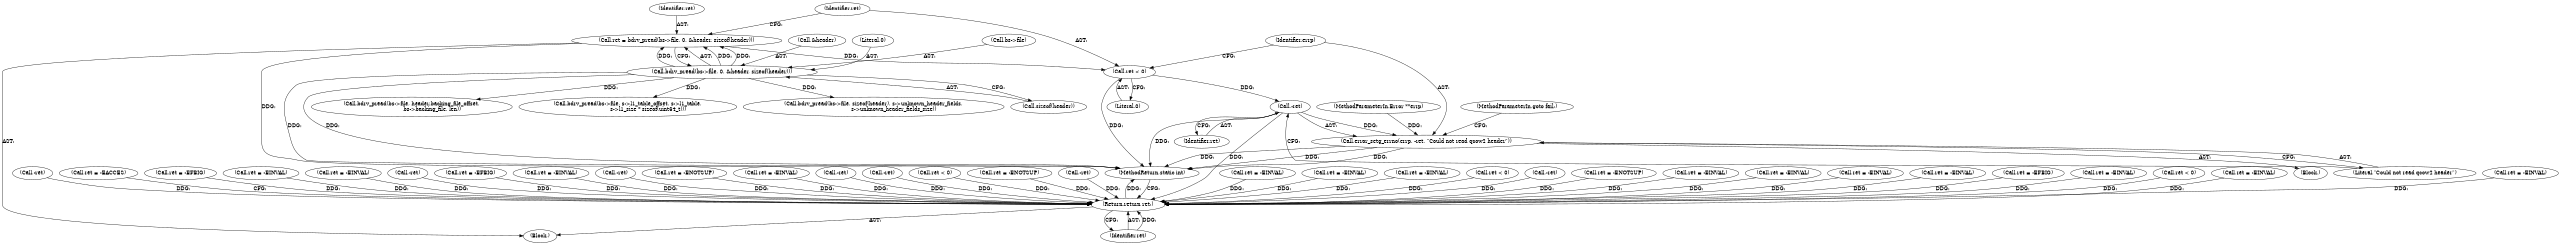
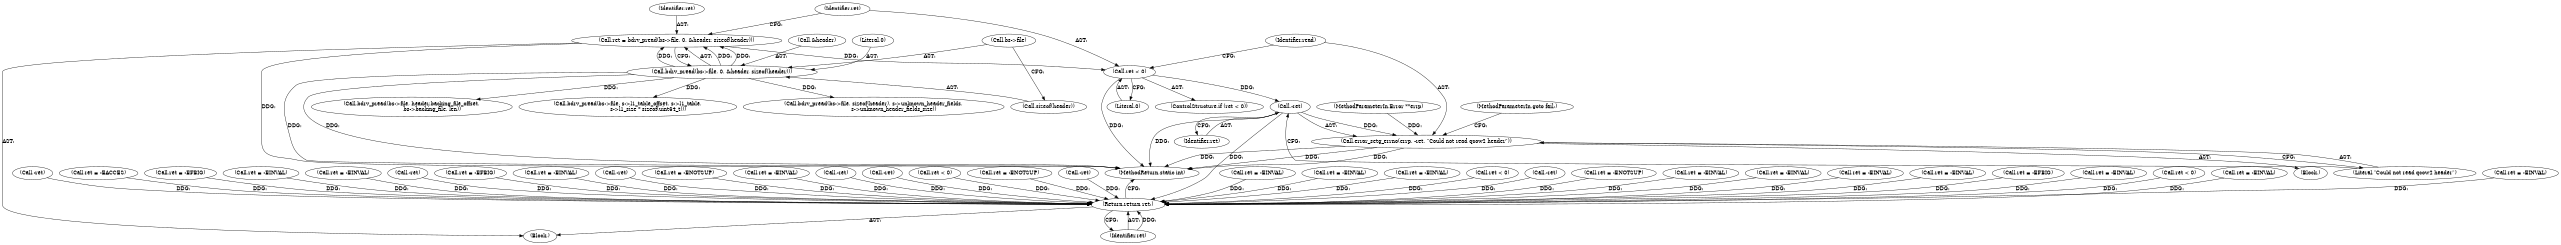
node "(Identifier,errp)": label "(Identifier,errp)" -> "(Identifier,read)"
edge "(Call,bdrv_pread(bs->file, 0, &header, sizeof(header)))" -> "(Call,sizeof(header))": now "(Call,bs->file)" -> "(Call,sizeof(header))"
node "(ControlStructure,if (ret < 0))": added
edge "(Call,ret = -EACCES)" -> "(Return,return ret;)": label "CFG: " -> "DDG: "
edge "(Return,return ret;)" -> "(MethodReturn,static int)": label "DDG: " -> "CFG: "
edge "(MethodReturn,static int)" -> "(Return,return ret;)": removed, label "CFG:"
